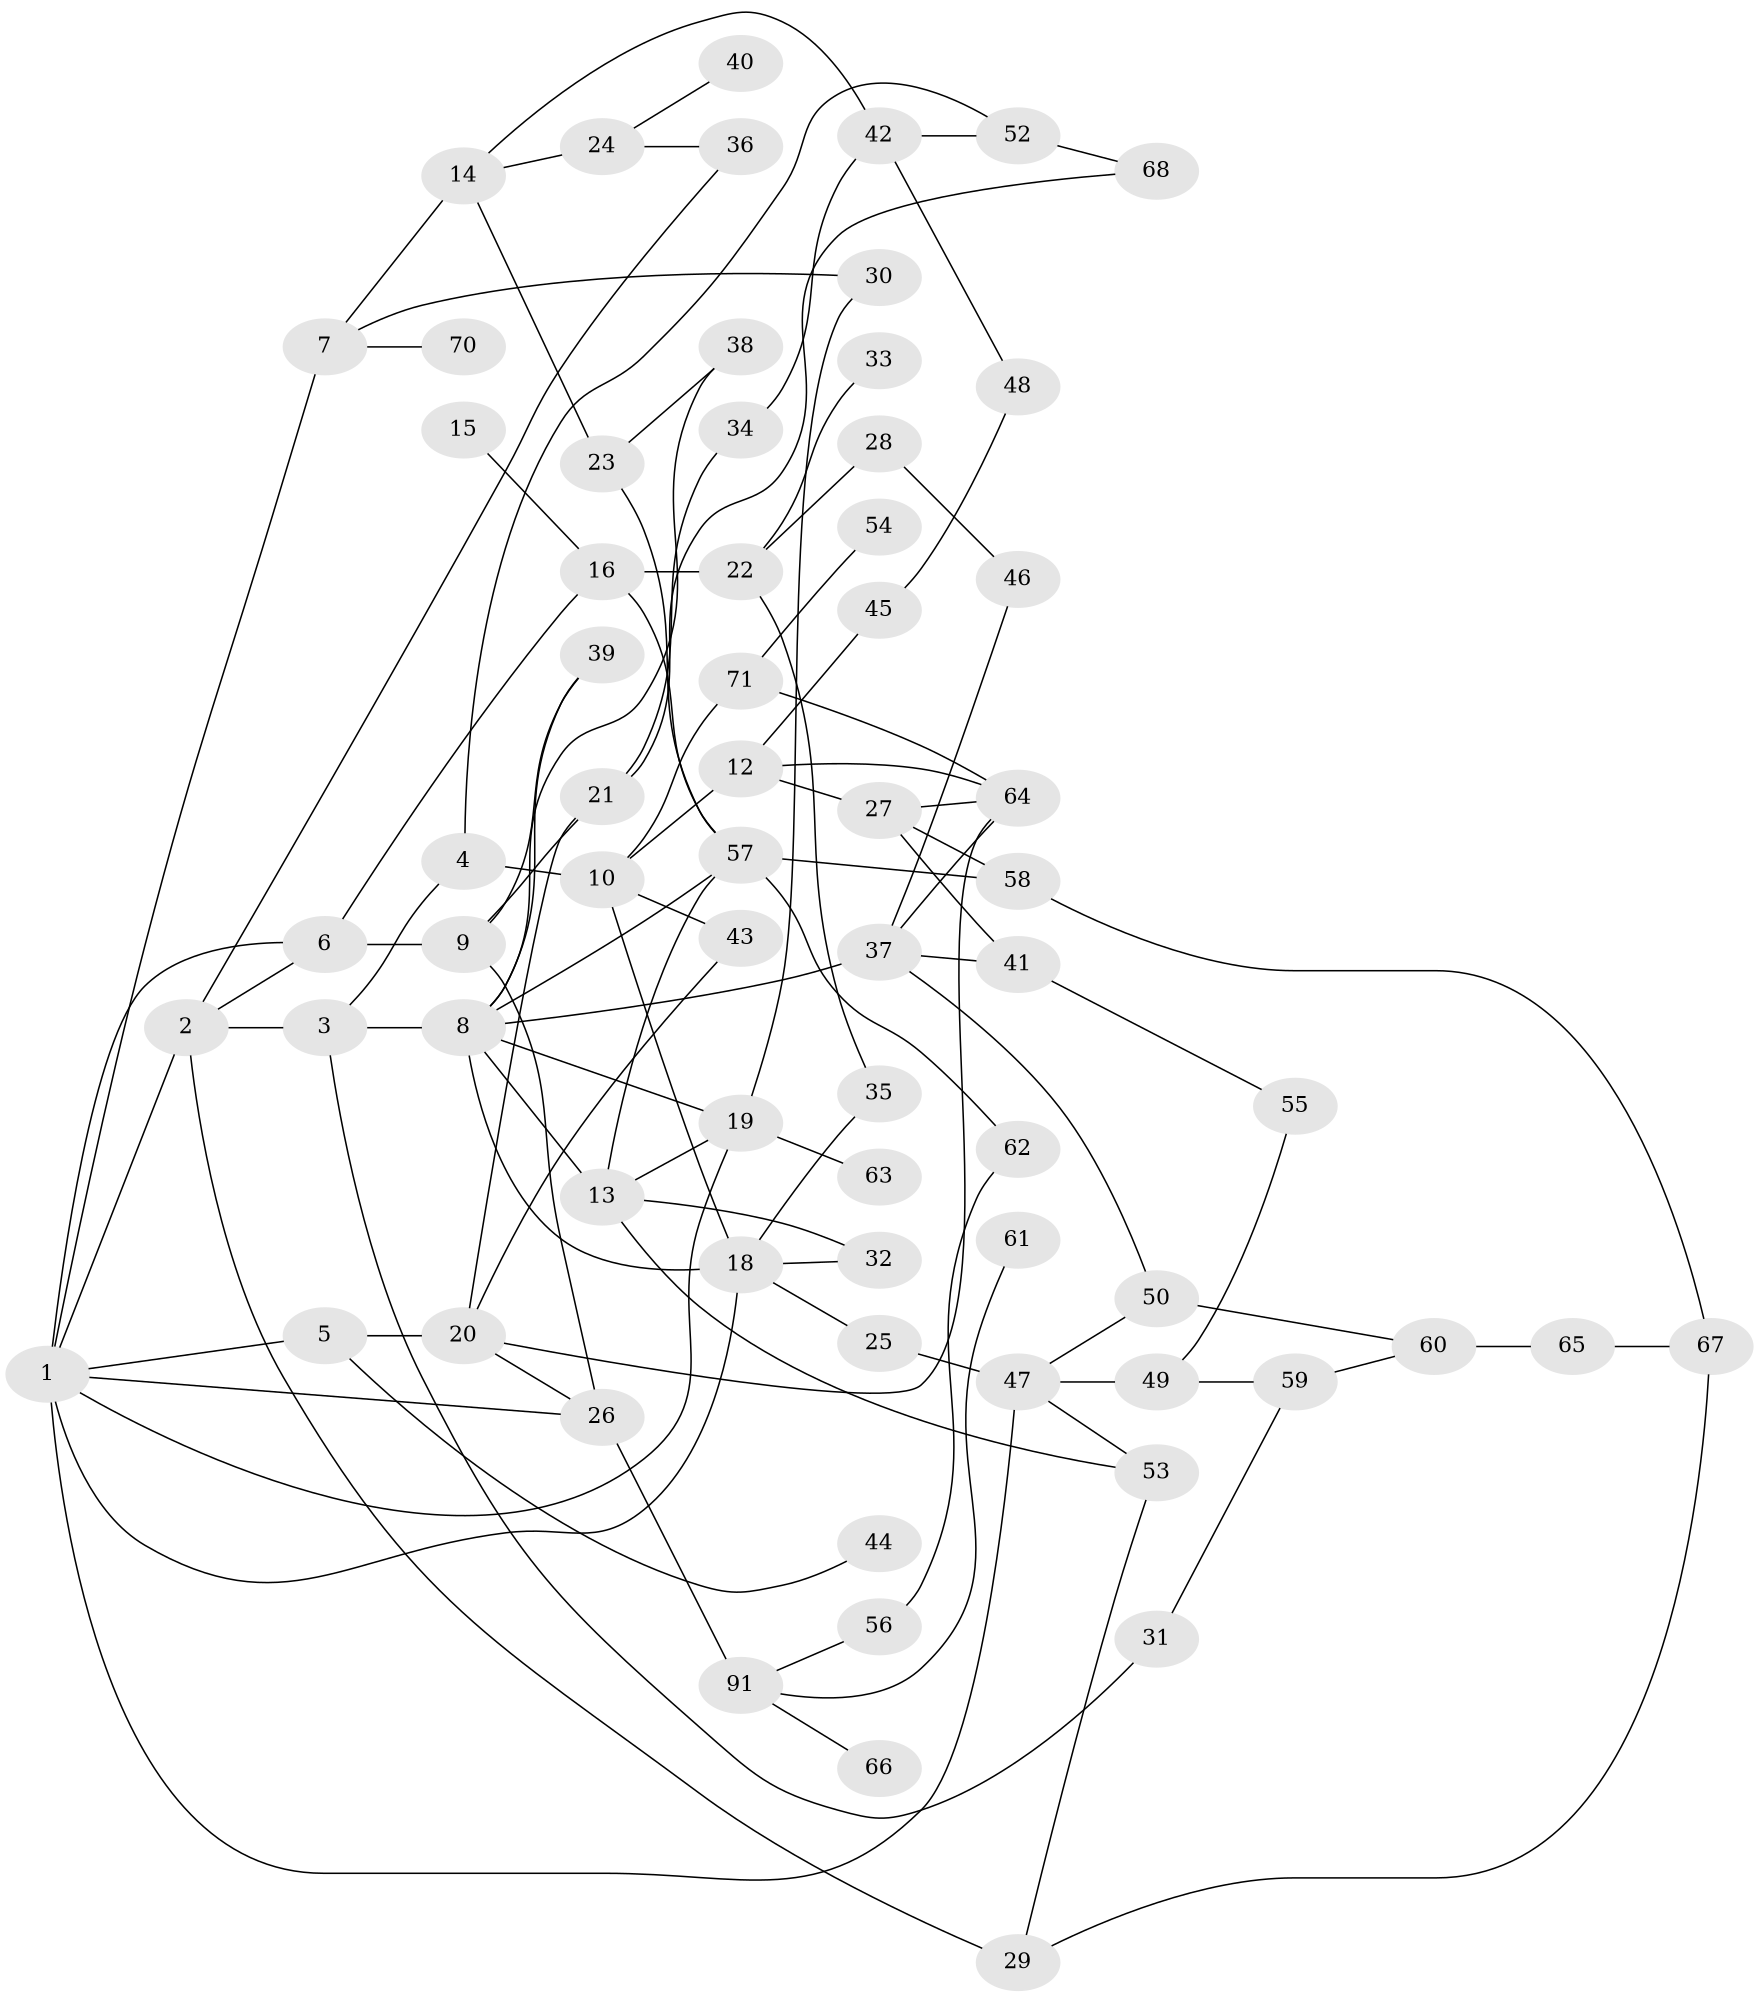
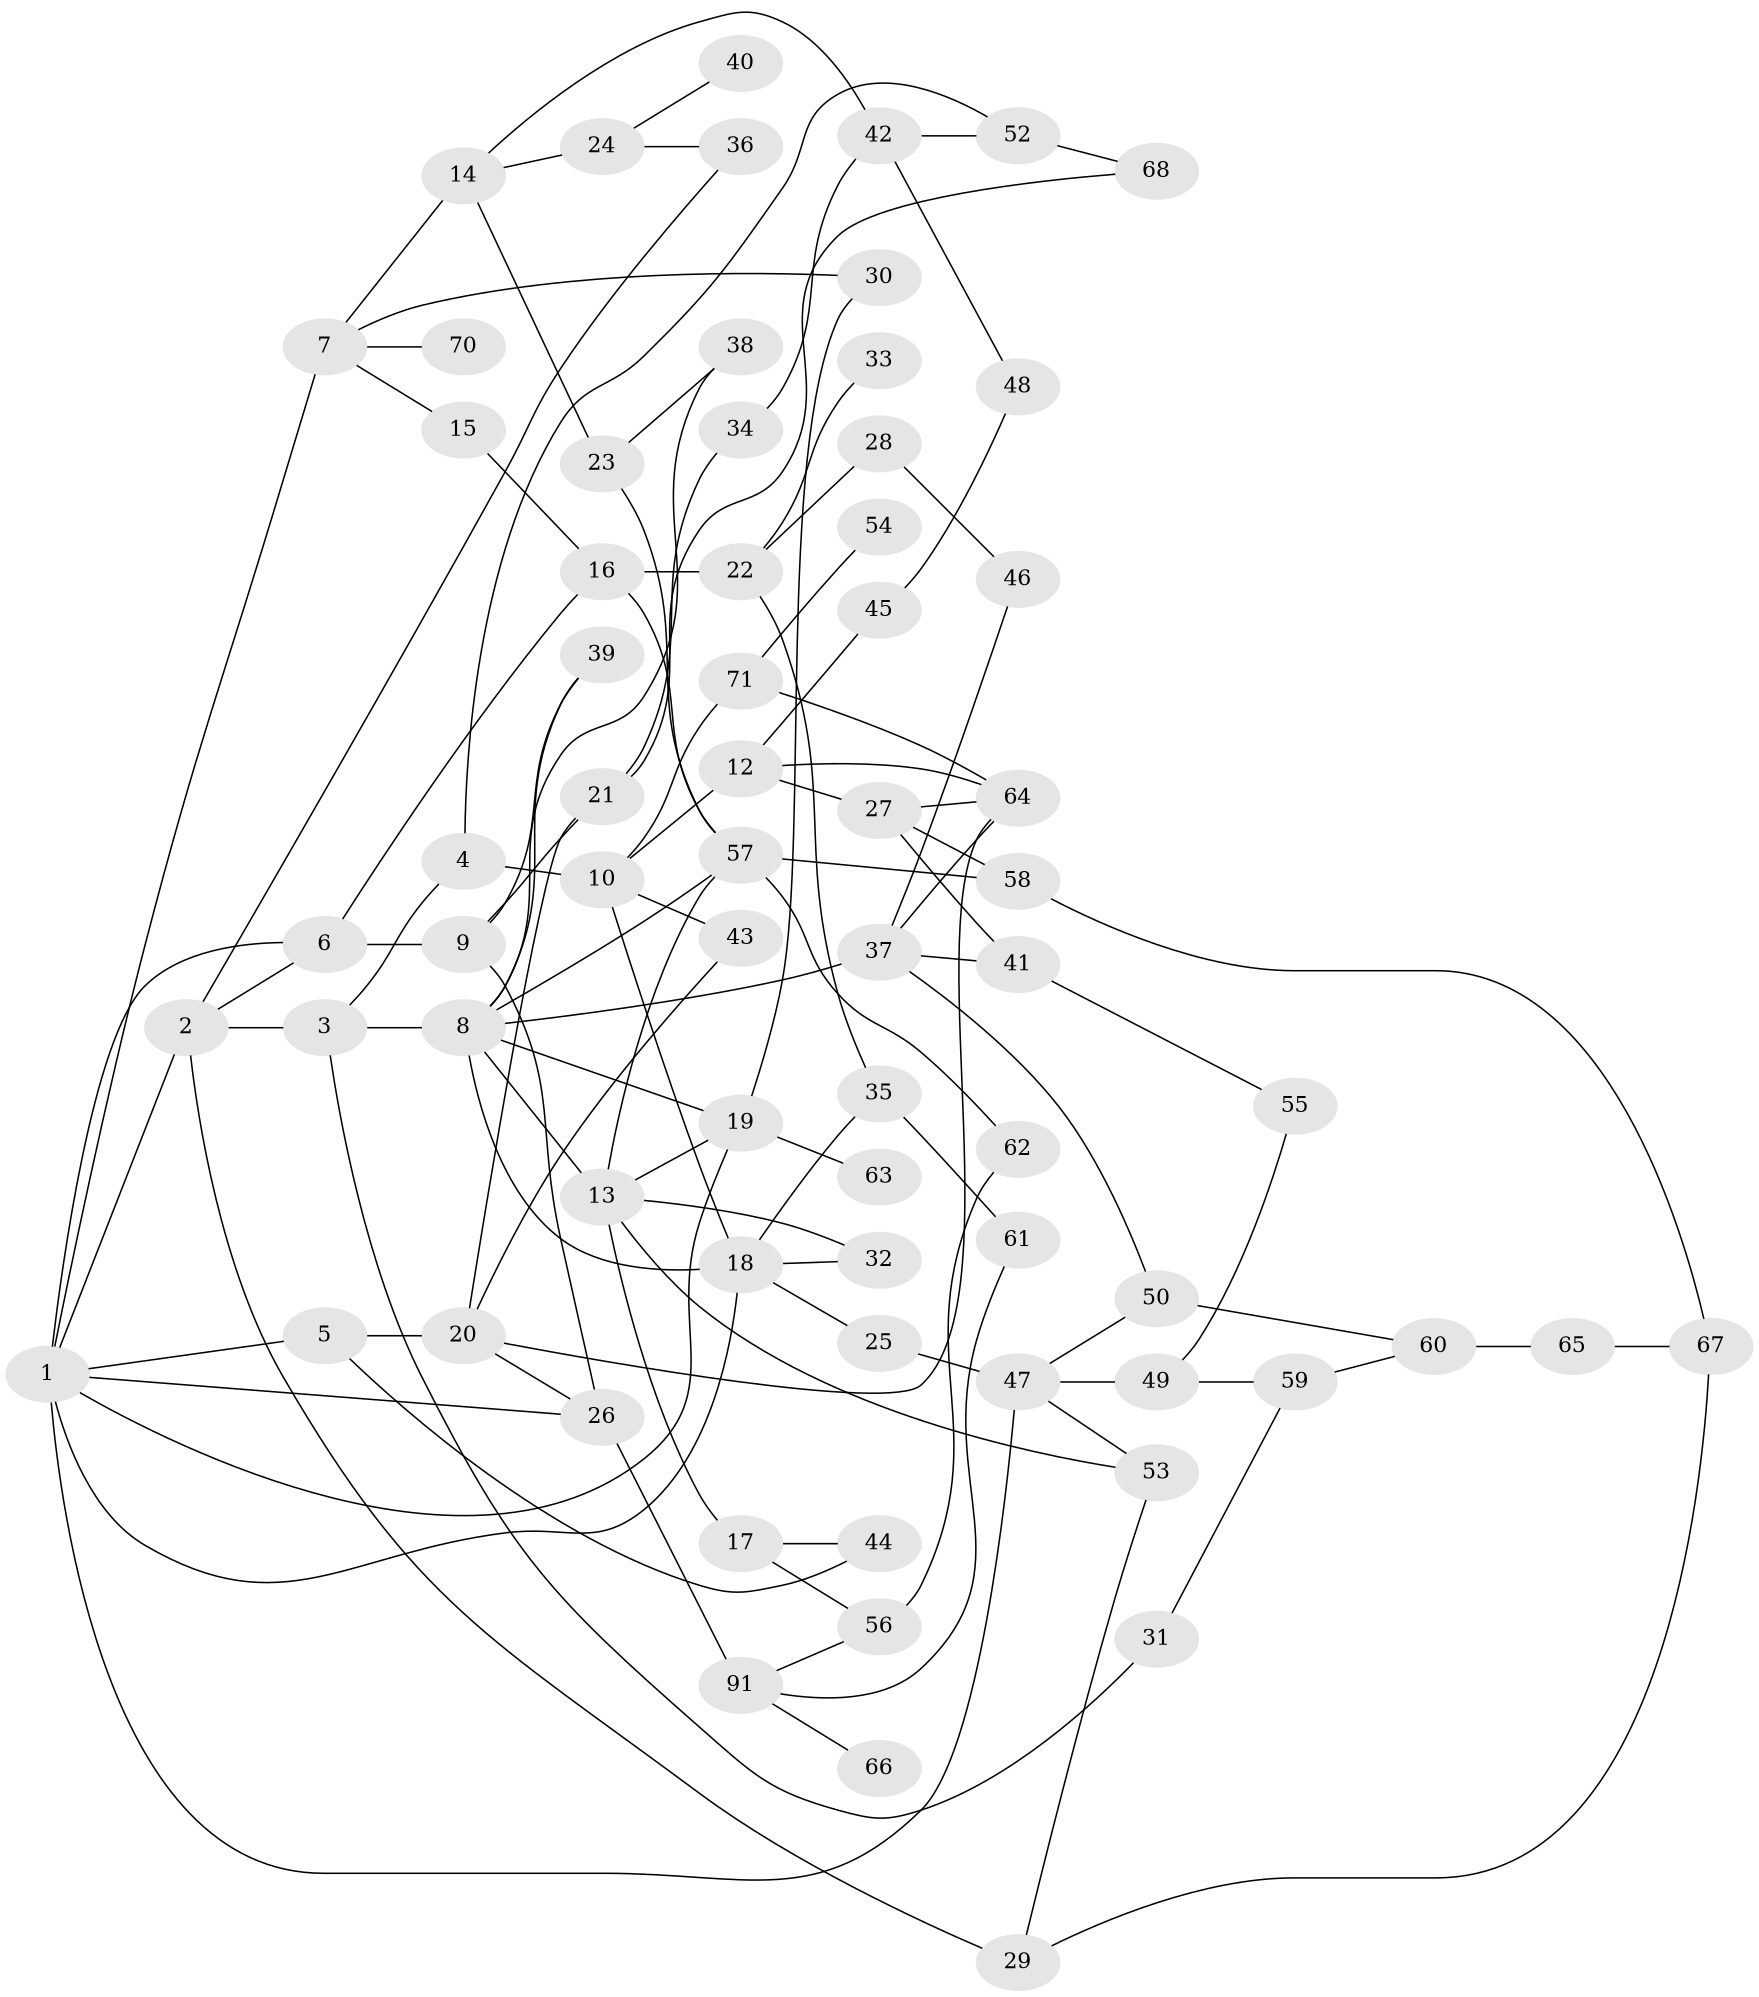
edge "7" -- "15": added
edge "35" -- "61": added
node "17": added
